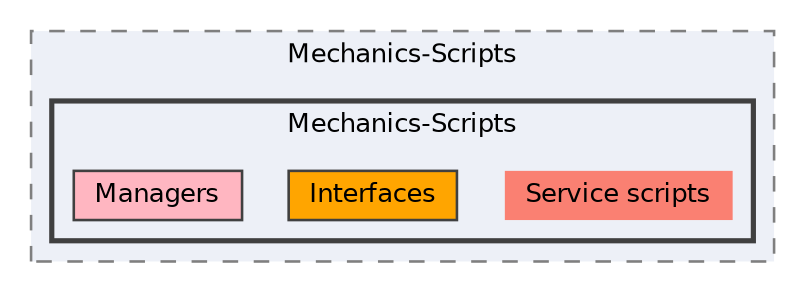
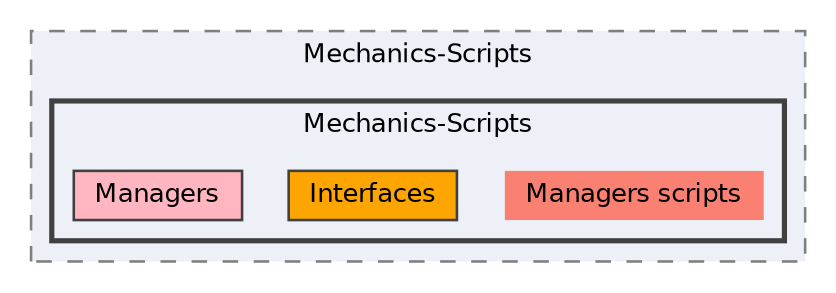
node "Service scripts": label "Service scripts" -> "Managers scripts"
